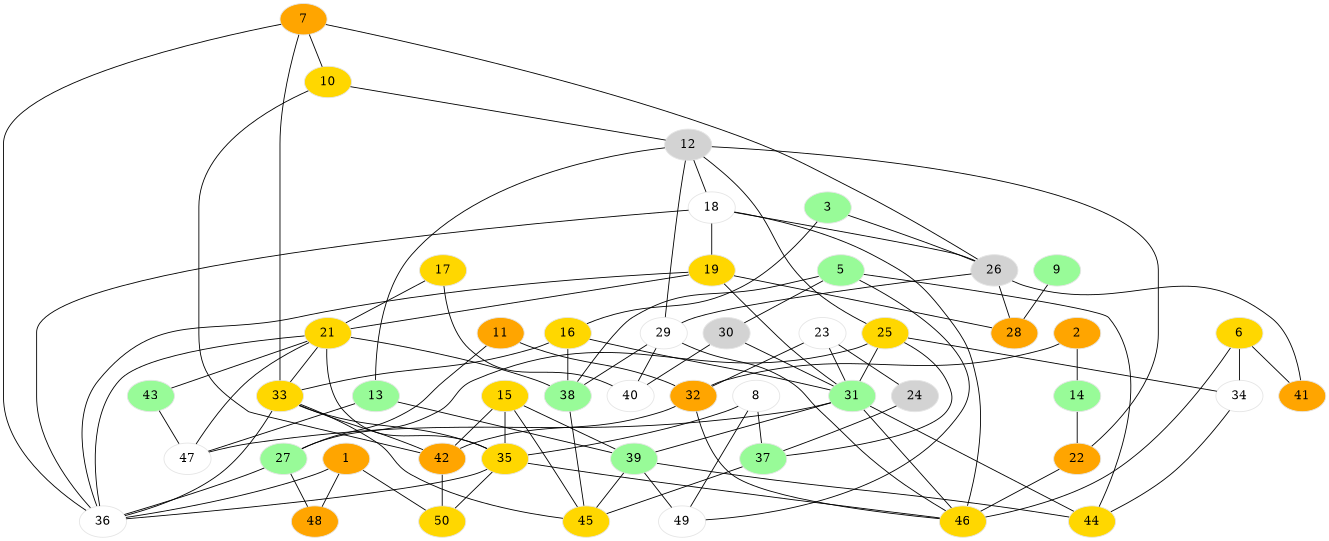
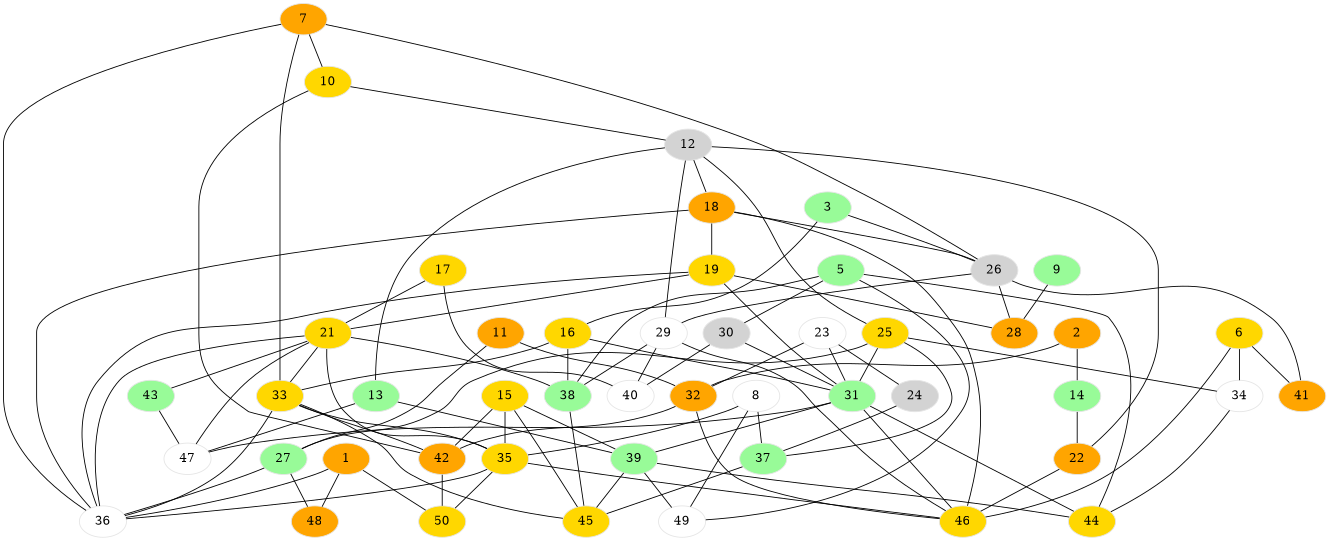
node "18": fillcolor white -> orange
